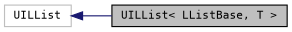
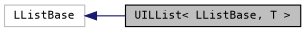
node "UILList": label "UILList" -> "LListBase"
